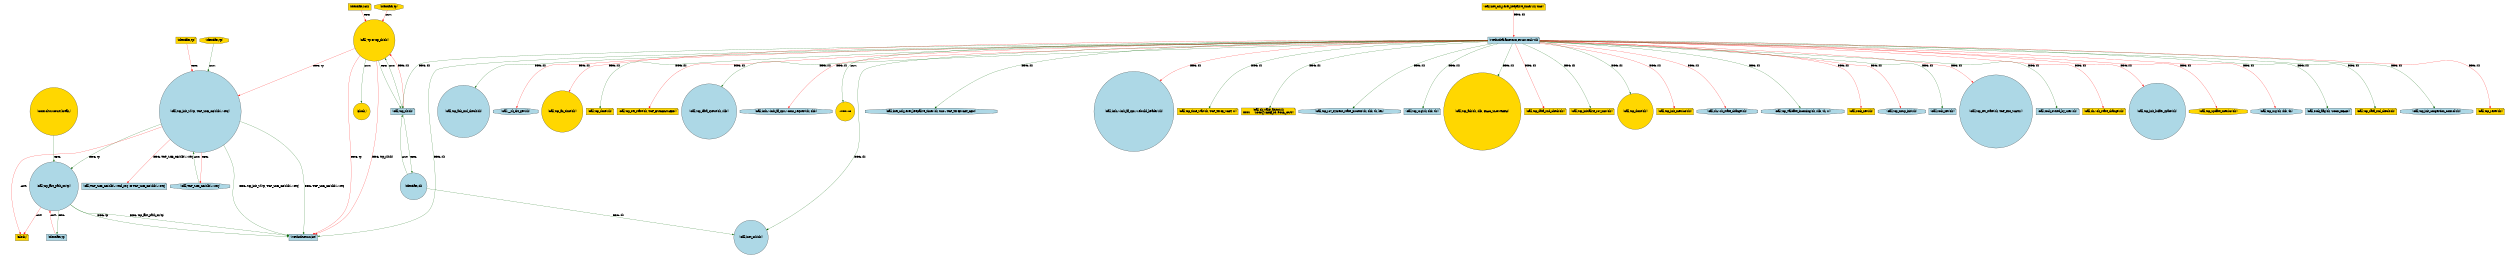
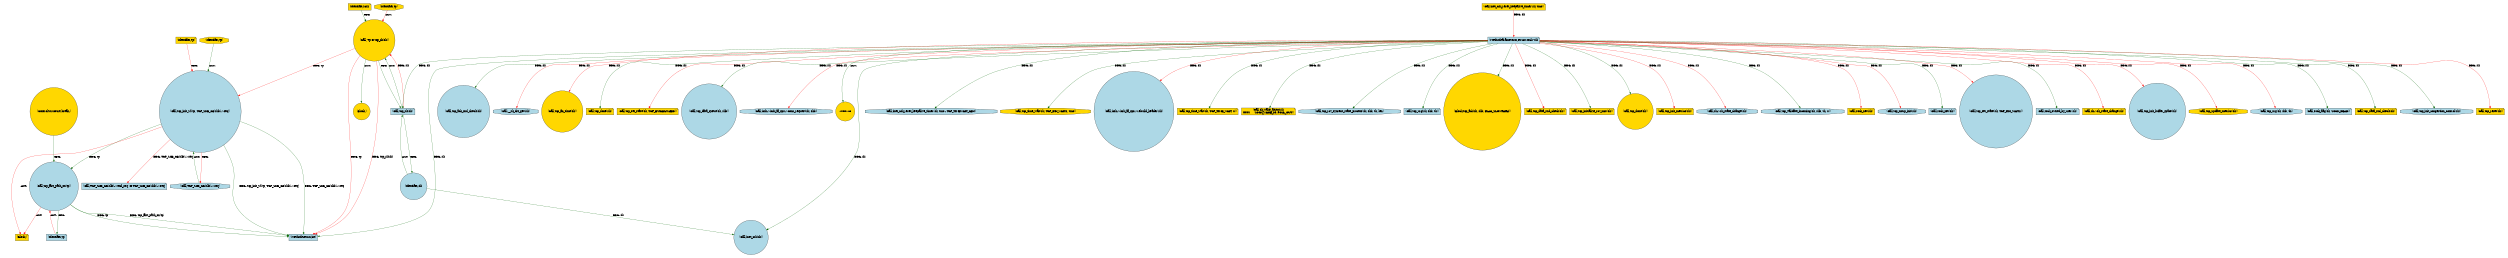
edge "(Identifier,icsk)" -> "(Call,*tp = tcp_sk(sk))": color red -> darkgreen
node "(Call,tcp_time_wait(sk, TCP_FIN_WAIT2, tmo))": added
node "(Call,tcp_ack(sk, skb, FLAG_SLOWPATH))": label "(Call,tcp_ack(sk, skb, FLAG_SLOWPATH))" -> "(Block,tcp_ack(sk, skb, FLAG_SLOWPATH))"
